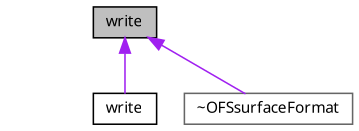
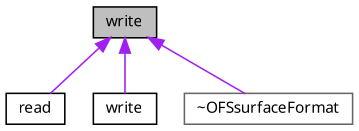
node "read": added
